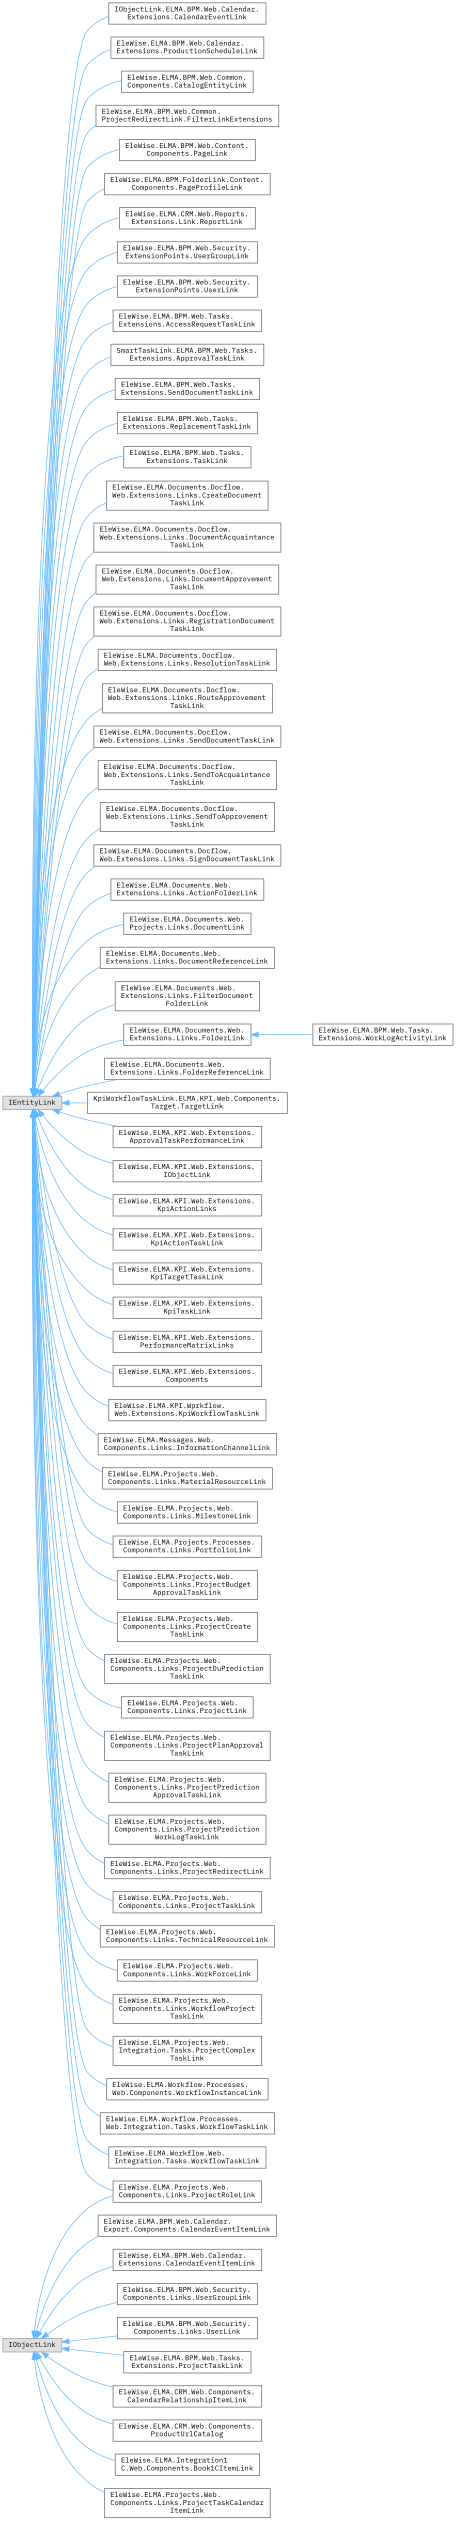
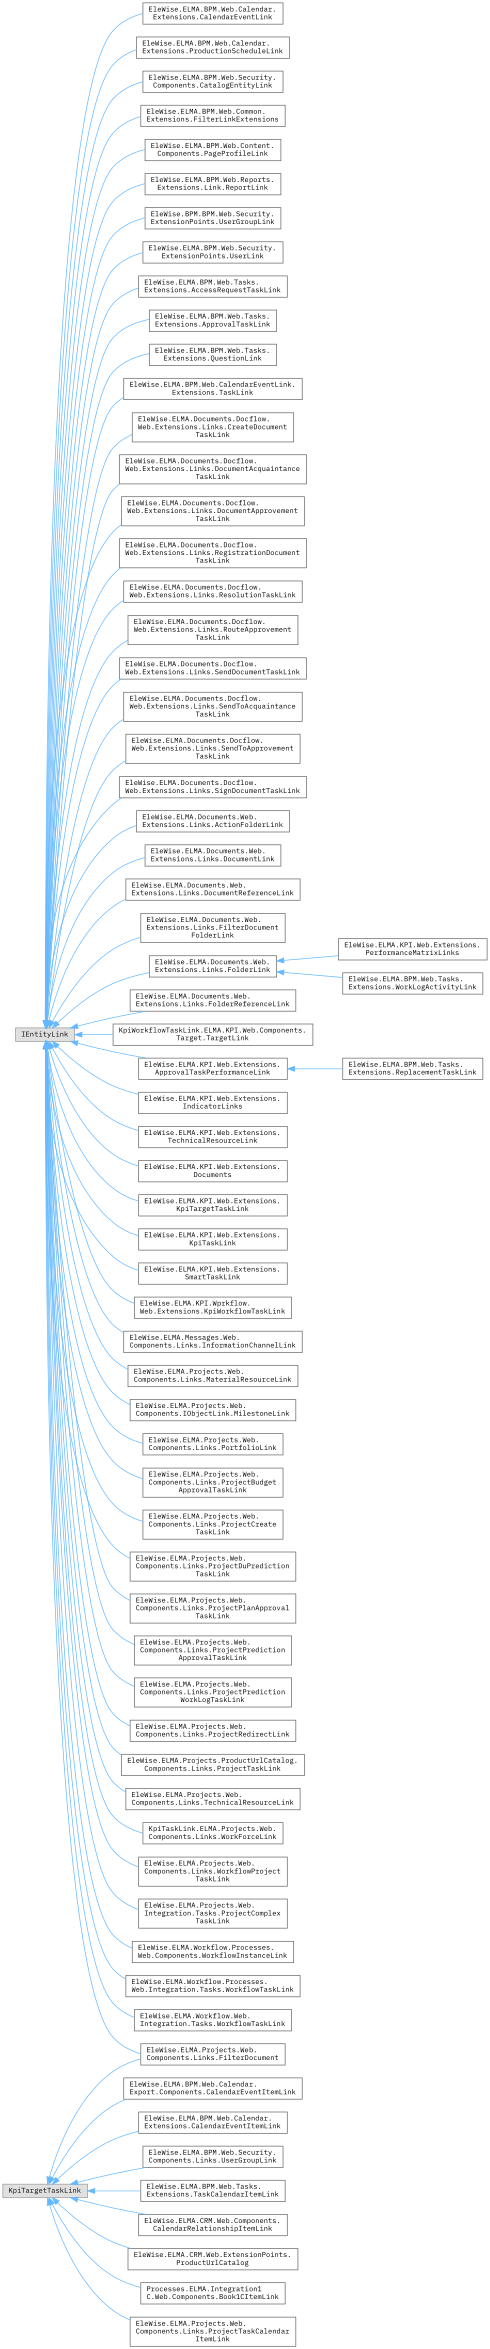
node "IObjectLink.ELMA.BPM.Web.Calendar. Extensions.CalendarEventLink": label "IObjectLink.ELMA.BPM.Web.Calendar. Extensions.CalendarEventLink" -> "EleWise.ELMA.BPM.Web.Calendar. Extensions.CalendarEventLink"
node "EleWise.ELMA.BPM.Web.Common. Components.CatalogEntityLink": label "EleWise.ELMA.BPM.Web.Common. Components.CatalogEntityLink" -> "EleWise.ELMA.BPM.Web.Security. Components.CatalogEntityLink"
node "EleWise.ELMA.BPM.Web.Common. ProjectRedirectLink.FilterLinkExtensions": label "EleWise.ELMA.BPM.Web.Common. ProjectRedirectLink.FilterLinkExtensions" -> "EleWise.ELMA.BPM.Web.Common. Extensions.FilterLinkExtensions"
node "EleWise.ELMA.BPM.Web.Content. Components.PageLink": removed
node "EleWise.ELMA.BPM.FolderLink.Content. Components.PageProfileLink": label "EleWise.ELMA.BPM.FolderLink.Content. Components.PageProfileLink" -> "EleWise.ELMA.BPM.Web.Content. Components.PageProfileLink"
node "EleWise.ELMA.CRM.Web.Reports. Extensions.Link.ReportLink": label "EleWise.ELMA.CRM.Web.Reports. Extensions.Link.ReportLink" -> "EleWise.ELMA.BPM.Web.Reports. Extensions.Link.ReportLink"
node "EleWise.ELMA.BPM.Web.Security. ExtensionPoints.UserGroupLink": label "EleWise.ELMA.BPM.Web.Security. ExtensionPoints.UserGroupLink" -> "EleWise.BPM.BPM.Web.Security. ExtensionPoints.UserGroupLink"
node "SmartTaskLink.ELMA.BPM.Web.Tasks. Extensions.ApprovalTaskLink": label "SmartTaskLink.ELMA.BPM.Web.Tasks. Extensions.ApprovalTaskLink" -> "EleWise.ELMA.BPM.Web.Tasks. Extensions.ApprovalTaskLink"
node "EleWise.ELMA.BPM.Web.Tasks. Extensions.SendDocumentTaskLink": label "EleWise.ELMA.BPM.Web.Tasks. Extensions.SendDocumentTaskLink" -> "EleWise.ELMA.BPM.Web.Tasks. Extensions.QuestionLink"
node "EleWise.ELMA.BPM.Web.Tasks. Extensions.TaskLink": label "EleWise.ELMA.BPM.Web.Tasks. Extensions.TaskLink" -> "EleWise.ELMA.BPM.Web.CalendarEventLink. Extensions.TaskLink"
edge "EleWise.ELMA.BPM.Web.Tasks. Extensions.ReplacementTaskLink" -> "IEntityLink": now "EleWise.ELMA.BPM.Web.Tasks. Extensions.ReplacementTaskLink" -> "EleWise.ELMA.KPI.Web.Extensions. ApprovalTaskPerformanceLink"
node "EleWise.ELMA.Documents.Web. Projects.Links.DocumentLink": label "EleWise.ELMA.Documents.Web. Projects.Links.DocumentLink" -> "EleWise.ELMA.Documents.Web. Extensions.Links.DocumentLink"
node "EleWise.ELMA.KPI.Web.Extensions. IObjectLink": label "EleWise.ELMA.KPI.Web.Extensions. IObjectLink" -> "EleWise.ELMA.KPI.Web.Extensions. IndicatorLinks"
node "EleWise.ELMA.KPI.Web.Extensions. KpiActionLinks": label "EleWise.ELMA.KPI.Web.Extensions. KpiActionLinks" -> "EleWise.ELMA.KPI.Web.Extensions. TechnicalResourceLink"
edge "EleWise.ELMA.KPI.Web.Extensions. PerformanceMatrixLinks" -> "IEntityLink": now "EleWise.ELMA.KPI.Web.Extensions. PerformanceMatrixLinks" -> "EleWise.ELMA.Documents.Web. Extensions.Links.FolderLink"
node "EleWise.ELMA.KPI.Web.Extensions. KpiActionTaskLink": label "EleWise.ELMA.KPI.Web.Extensions. KpiActionTaskLink" -> "EleWise.ELMA.KPI.Web.Extensions. Documents"
node "EleWise.ELMA.KPI.Web.Extensions. Components": label "EleWise.ELMA.KPI.Web.Extensions. Components" -> "EleWise.ELMA.KPI.Web.Extensions. SmartTaskLink"
node "EleWise.ELMA.Projects.Web. Components.Links.MilestoneLink": label "EleWise.ELMA.Projects.Web. Components.Links.MilestoneLink" -> "EleWise.ELMA.Projects.Web. Components.IObjectLink.MilestoneLink"
node "EleWise.ELMA.Projects.Processes. Components.Links.PortfolioLink": label "EleWise.ELMA.Projects.Processes. Components.Links.PortfolioLink" -> "EleWise.ELMA.Projects.Web. Components.Links.PortfolioLink"
node "EleWise.ELMA.Projects.Web. Components.Links.ProjectLink": removed
node "EleWise.ELMA.Projects.Web. Components.Links.ProjectTaskLink": label "EleWise.ELMA.Projects.Web. Components.Links.ProjectTaskLink" -> "EleWise.ELMA.Projects.ProductUrlCatalog. Components.Links.ProjectTaskLink"
node "EleWise.ELMA.Projects.Web. Components.Links.WorkForceLink": label "EleWise.ELMA.Projects.Web. Components.Links.WorkForceLink" -> "KpiTaskLink.ELMA.Projects.Web. Components.Links.WorkForceLink"
node "EleWise.ELMA.Projects.Web. Components.Links.ProjectRoleLink": label "EleWise.ELMA.Projects.Web. Components.Links.ProjectRoleLink" -> "EleWise.ELMA.Projects.Web. Components.Links.FilterDocument"
node "EleWise.ELMA.BPM.Web.Security. Components.Links.UserLink": removed
node "IObjectLink": label "IObjectLink" -> "KpiTargetTaskLink"
node "EleWise.ELMA.BPM.Web.Tasks. Extensions.ProjectTaskLink": label "EleWise.ELMA.BPM.Web.Tasks. Extensions.ProjectTaskLink" -> "EleWise.ELMA.BPM.Web.Tasks. Extensions.TaskCalendarItemLink"
node "EleWise.ELMA.CRM.Web.Components. ProductUrlCatalog": label "EleWise.ELMA.CRM.Web.Components. ProductUrlCatalog" -> "EleWise.ELMA.CRM.Web.ExtensionPoints. ProductUrlCatalog"
node "EleWise.ELMA.Integration1 C.Web.Components.Book1CItemLink": label "EleWise.ELMA.Integration1 C.Web.Components.Book1CItemLink" -> "Processes.ELMA.Integration1 C.Web.Components.Book1CItemLink"
